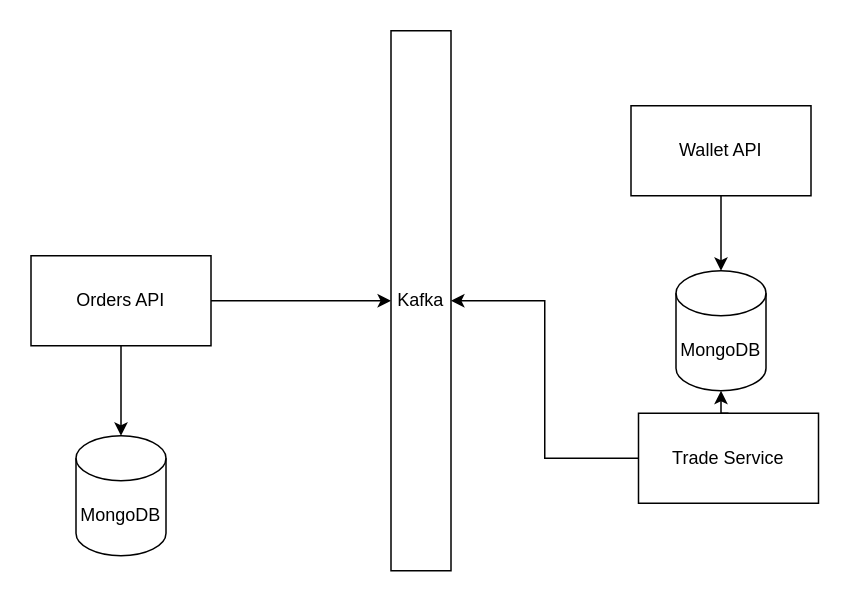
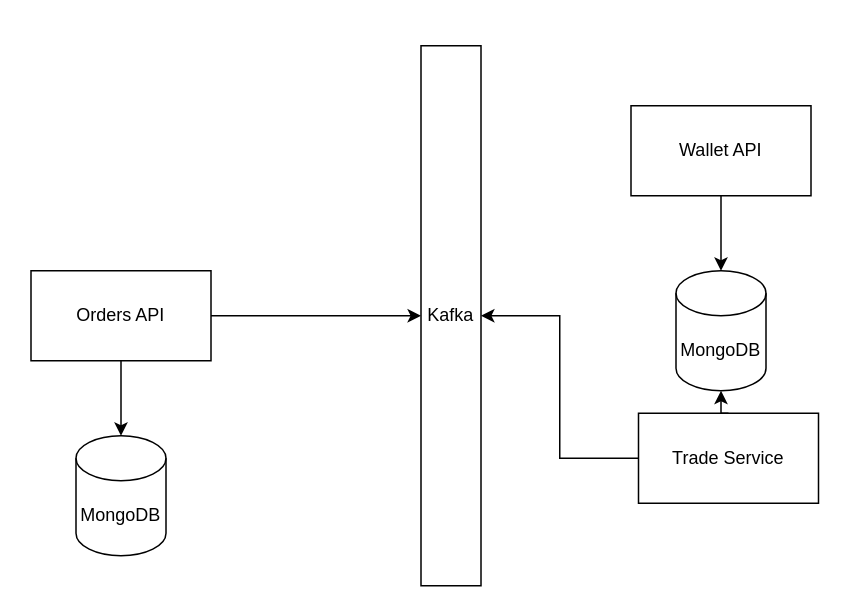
node "Orders API": moved (121, 301) -> (121, 316)
node "Kafka": moved (421, 301) -> (451, 316)
